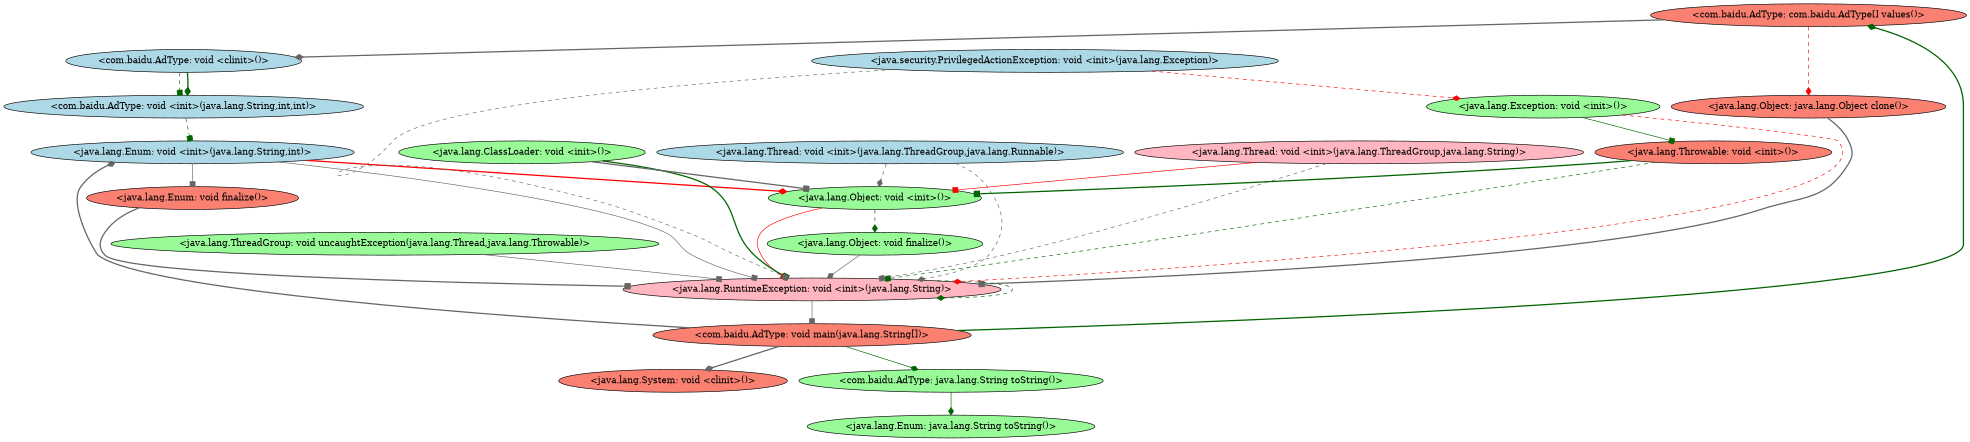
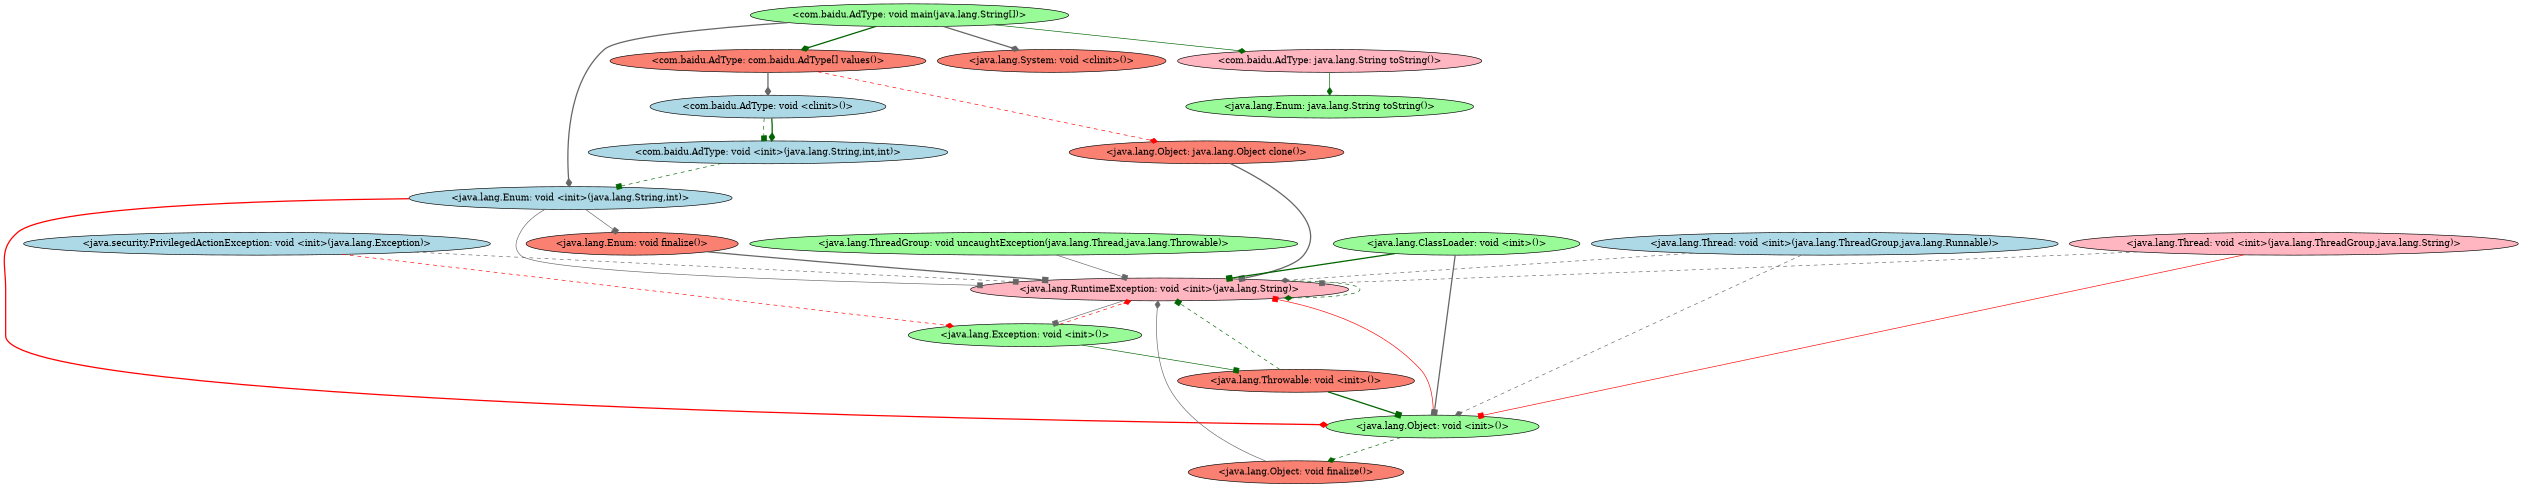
node "<java.lang.Object: void finalize()>": fillcolor palegreen -> salmon
edge "<java.lang.RuntimeException: void <init>(java.lang.String)>" -> "<com.baidu.AdType: void main(java.lang.String[])>": now "<java.lang.RuntimeException: void <init>(java.lang.String)>" -> "<java.lang.Exception: void <init>()>"
node "<com.baidu.AdType: void main(java.lang.String[])>": fillcolor salmon -> palegreen
node "<com.baidu.AdType: java.lang.String toString()>": fillcolor palegreen -> lightpink
